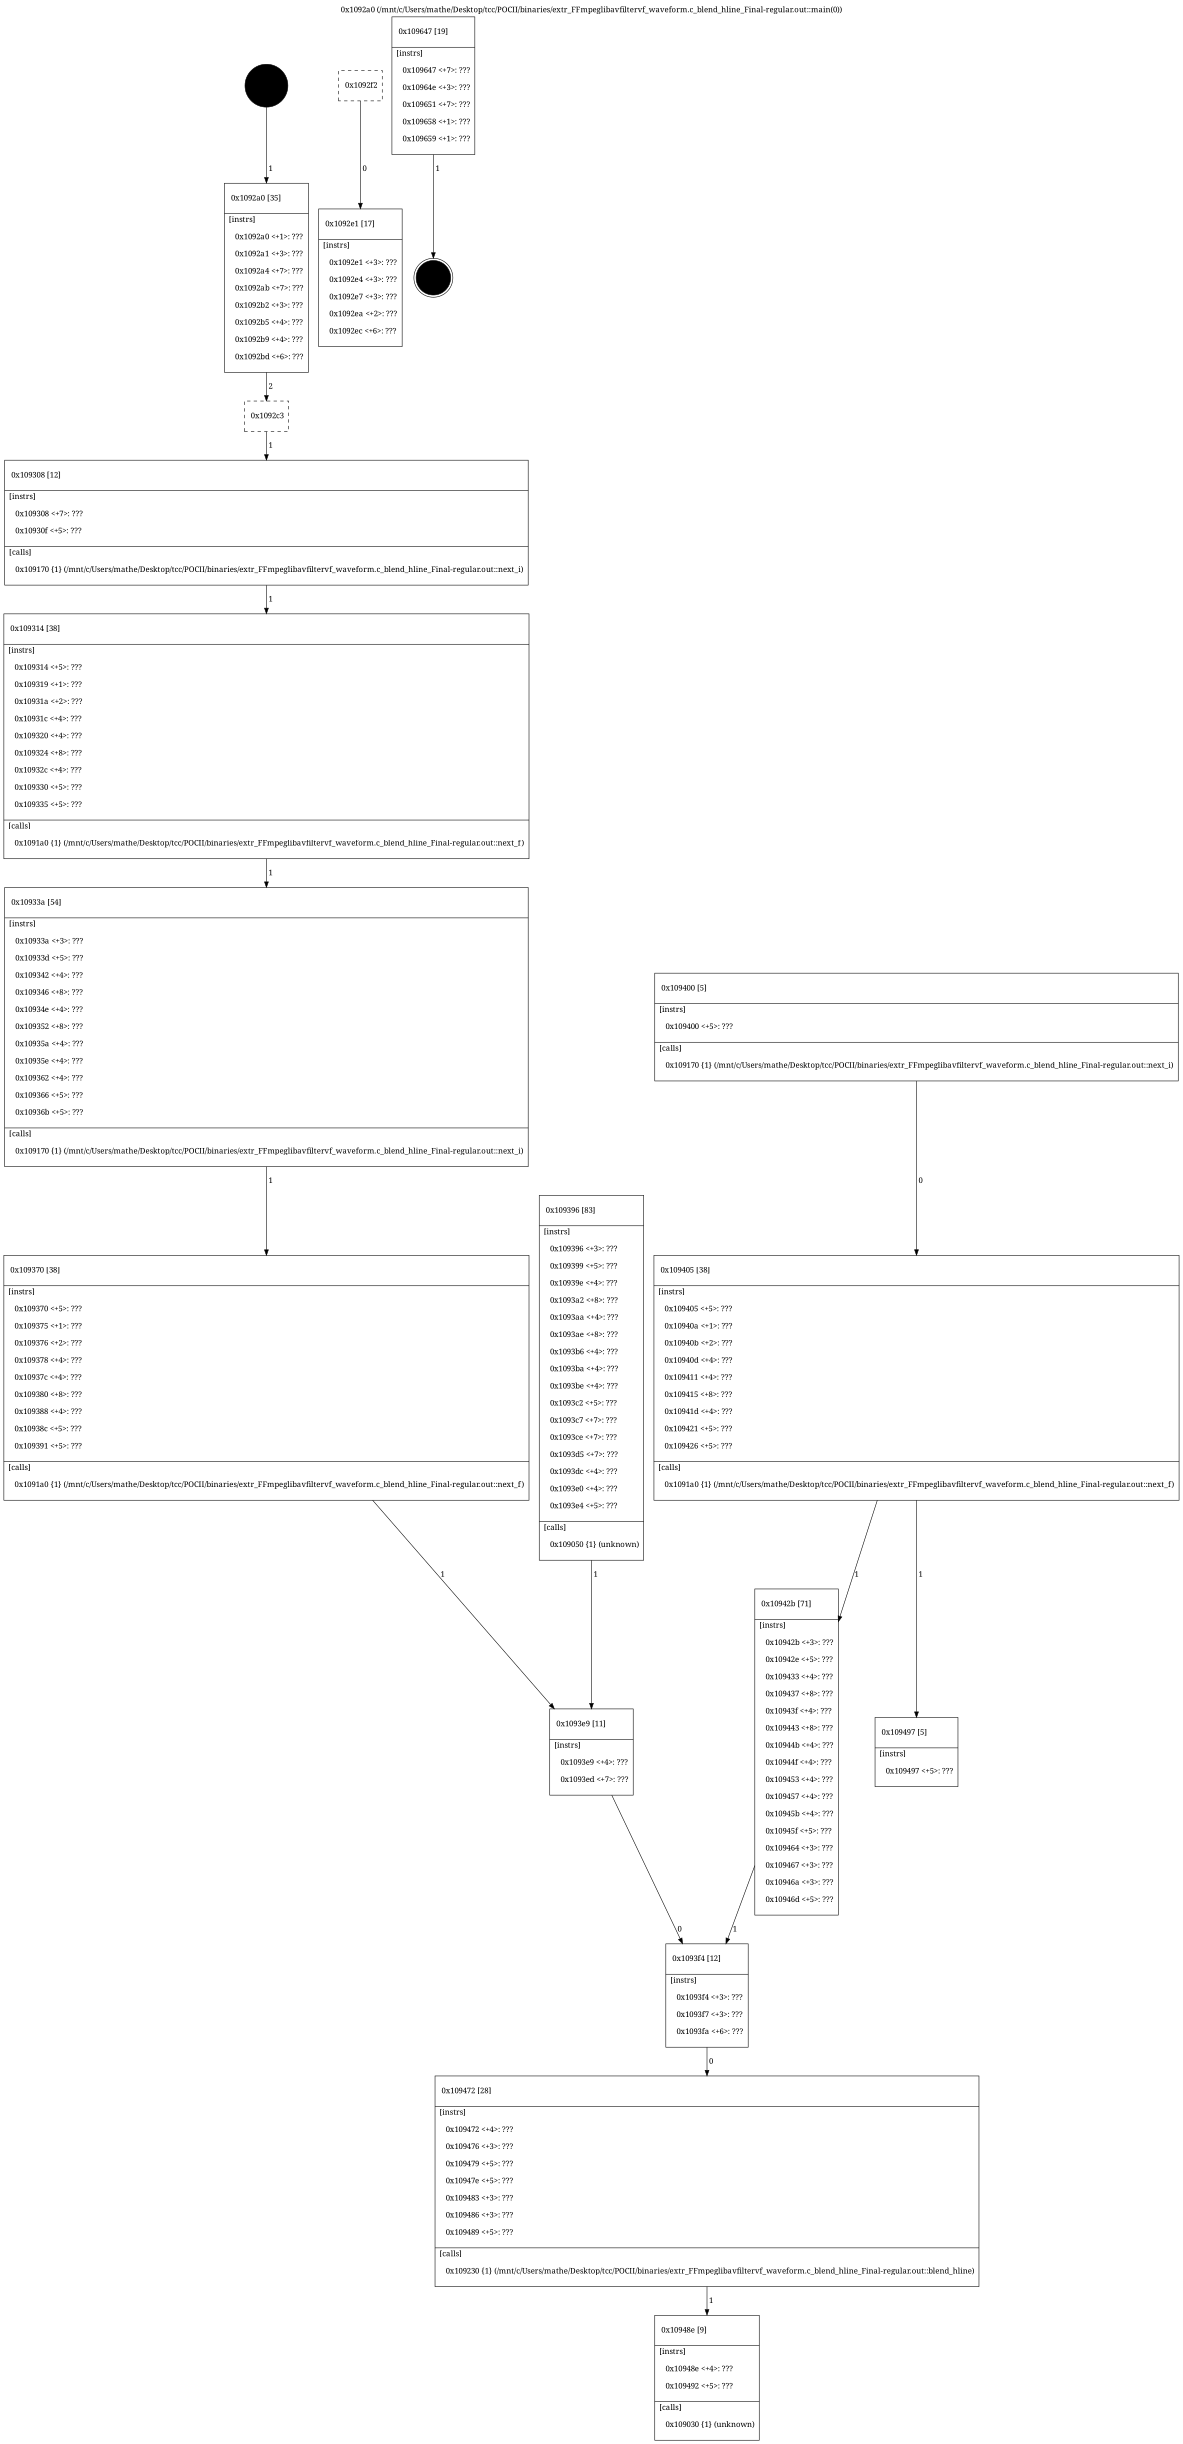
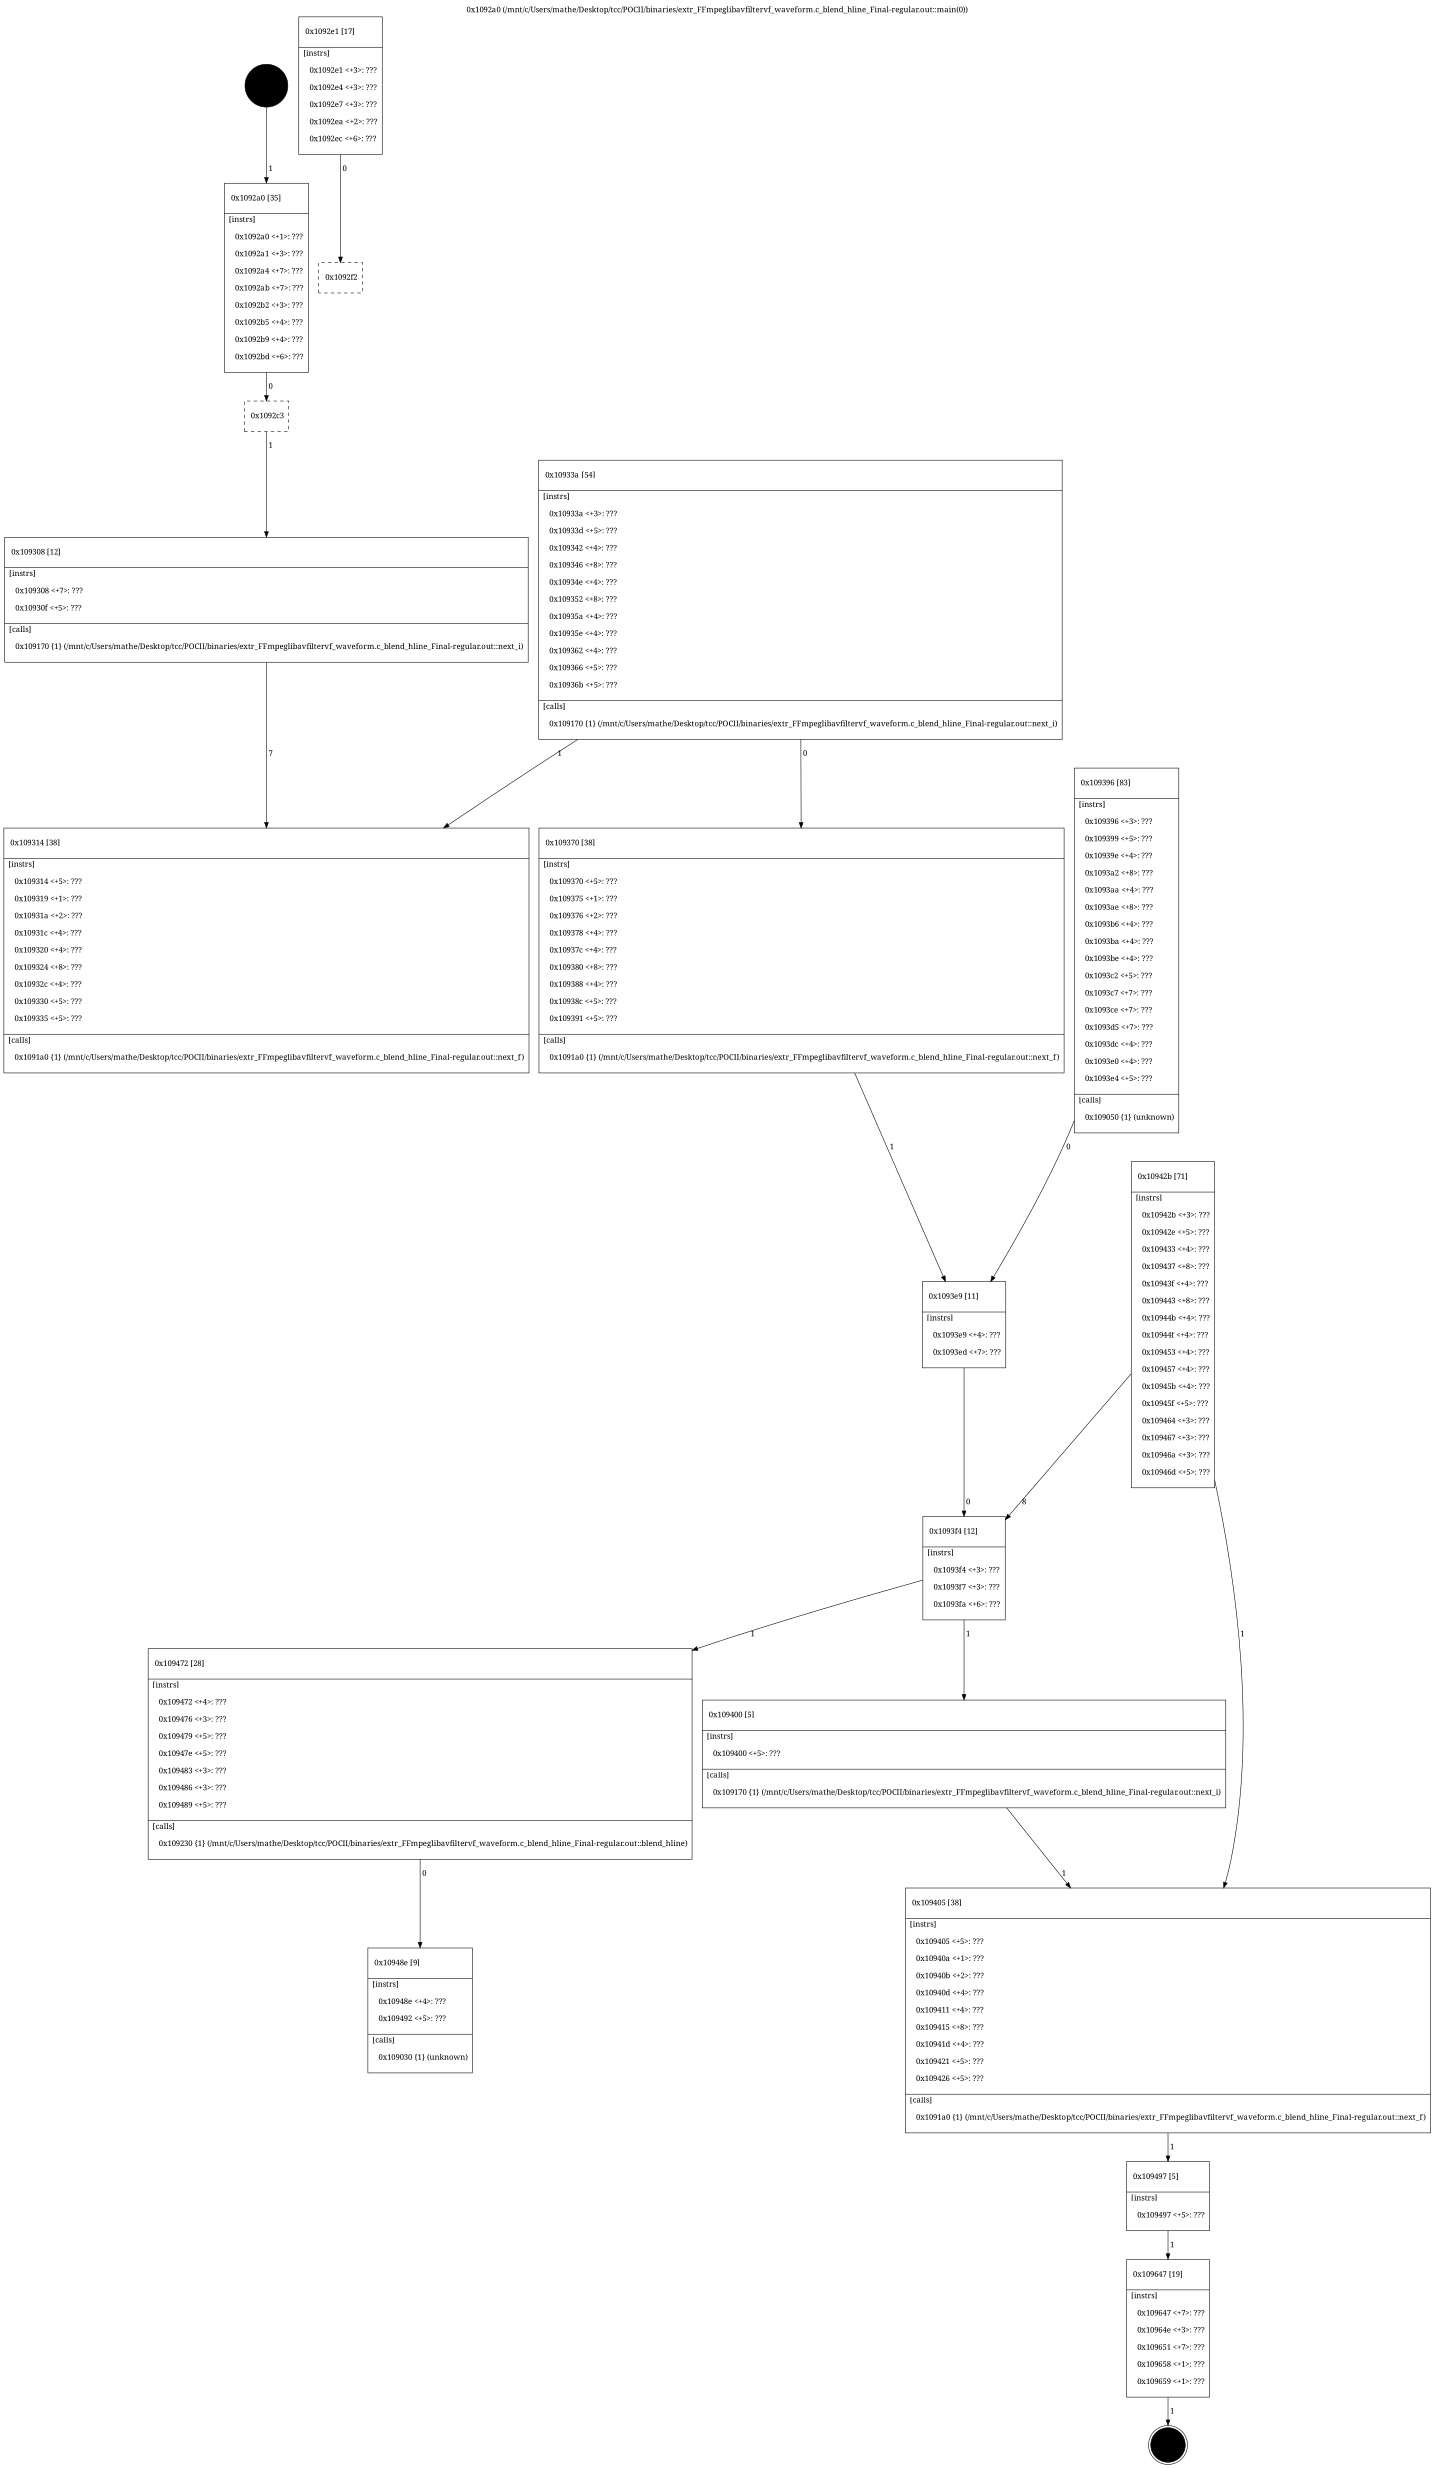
edge "0x1092f2" -> "0x1092e1 [17]": reversed
edge "0x1092a0 [35]" -> "0x1092c3": label " 2" -> " 0"
edge "0x109308 [12]" -> "0x109314 [38]": label " 1" -> " 7"
edge "0x109314 [38]" -> "0x10933a [54]": reversed
edge "0x10933a [54]" -> "0x109370 [38]": label " 1" -> " 0"
edge "0x109400 [5]" -> "0x109405 [38]": label " 0" -> " 1"
edge "0x109405 [38]" -> "0x10942b [71]": reversed
edge "0x109396 [83]" -> "0x1093e9 [11]": label " 1" -> " 0"
edge "0x1093f4 [12]" -> "0x109400 [5]": added, label "1"
edge "0x10942b [71]" -> "0x1093f4 [12]": label " 1" -> " 8"
edge "0x1093f4 [12]" -> "0x109472 [28]": label " 0" -> " 1"
edge "0x109497 [5]" -> "0x109647 [19]": added, label "1"
edge "0x109472 [28]" -> "0x10948e [9]": label " 1" -> " 0"
